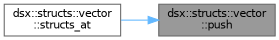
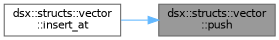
node "dsx::structs::vector ::structs_at": label "dsx::structs::vector ::structs_at" -> "dsx::structs::vector ::insert_at"
